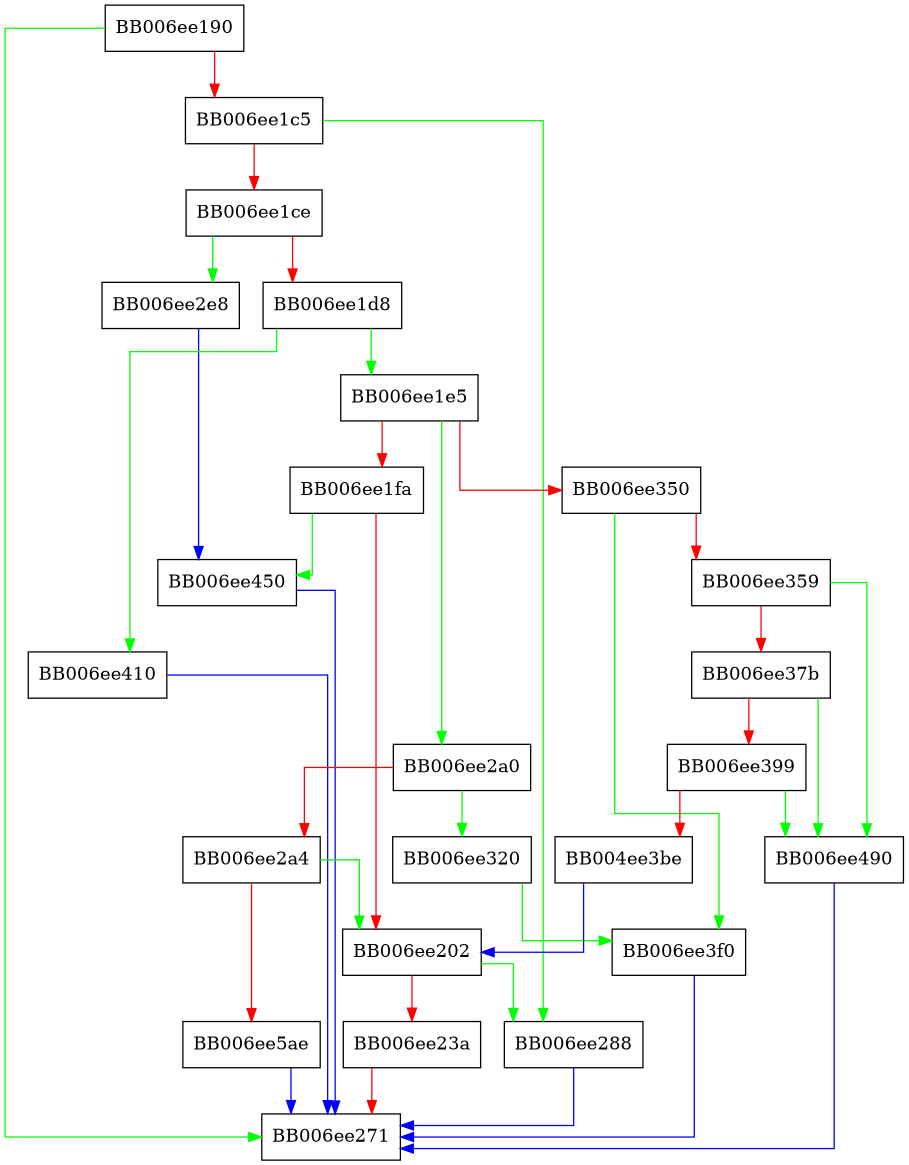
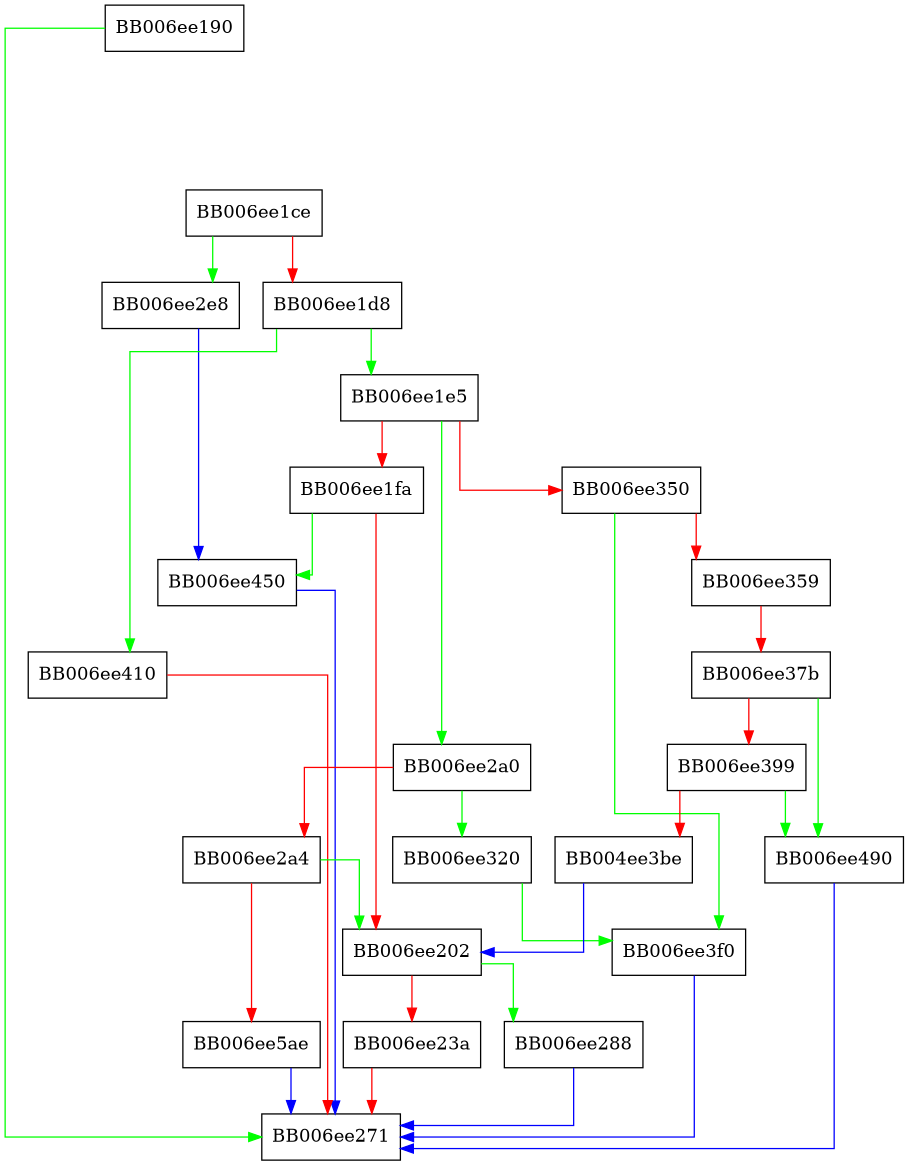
node "BB006ee1c5": removed
edge "BB006ee410" -> "BB006ee271": color blue -> red
edge "BB006ee359" -> "BB006ee490": removed
